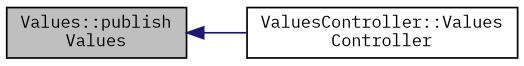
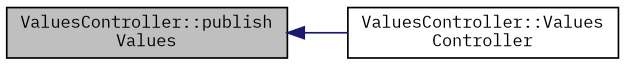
node "Values::publish Values": label "Values::publish Values" -> "ValuesController::publish Values"
